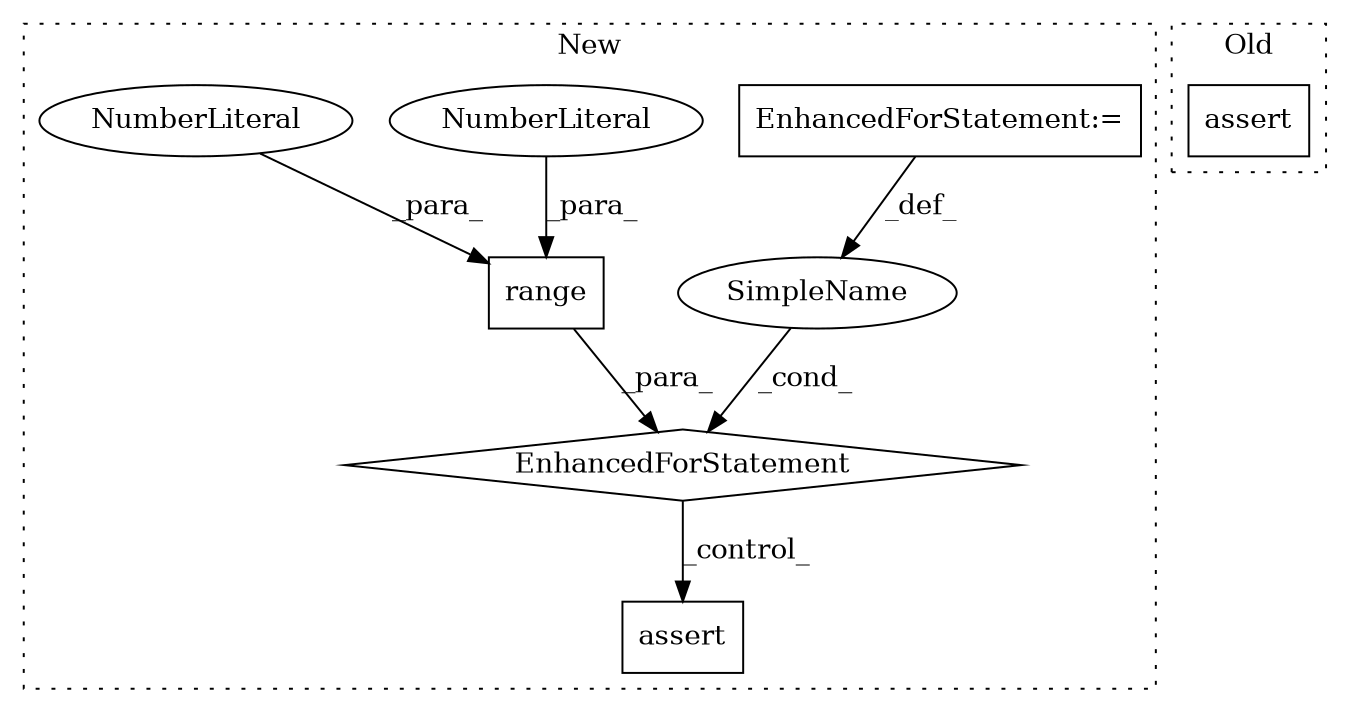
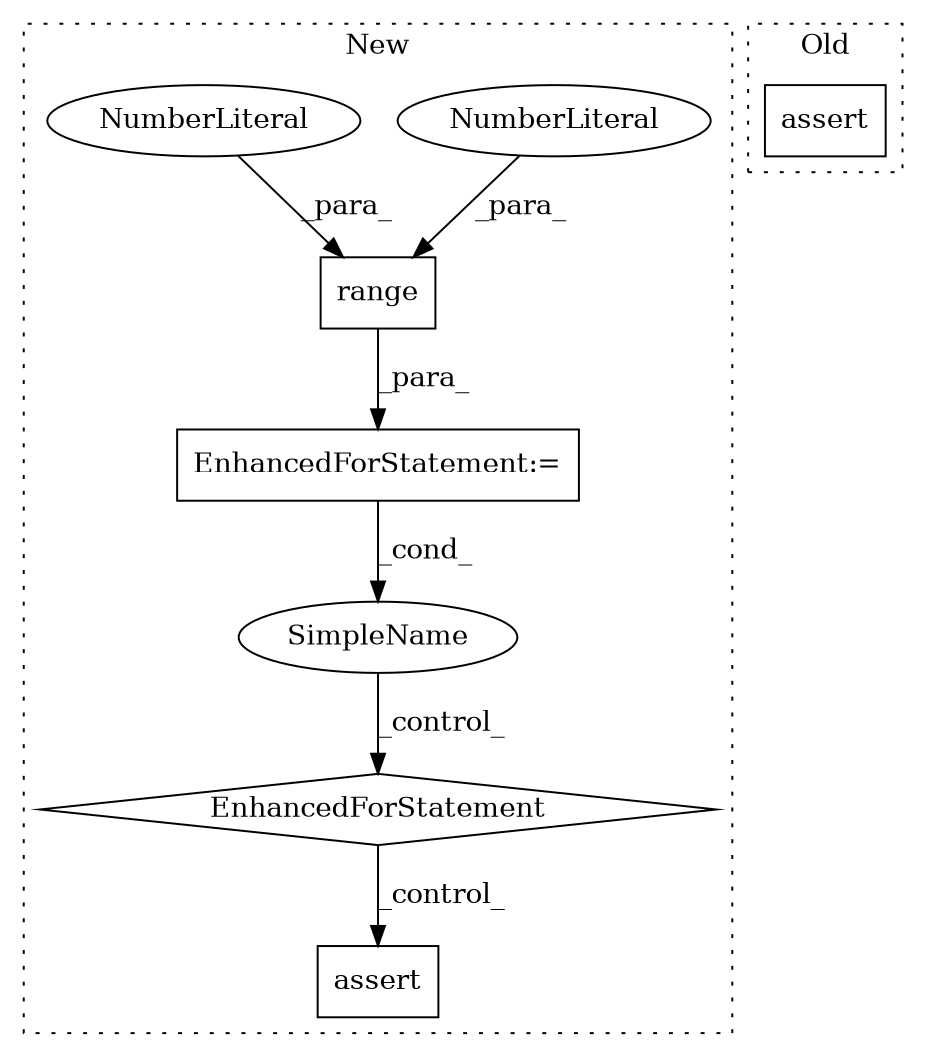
edge "EnhancedForStatement:=" -> "SimpleName": label "_def_" -> "_cond_"
edge "range" -> "EnhancedForStatement": now "range" -> "EnhancedForStatement:="
edge "SimpleName" -> "EnhancedForStatement": label "_cond_" -> "_control_"
